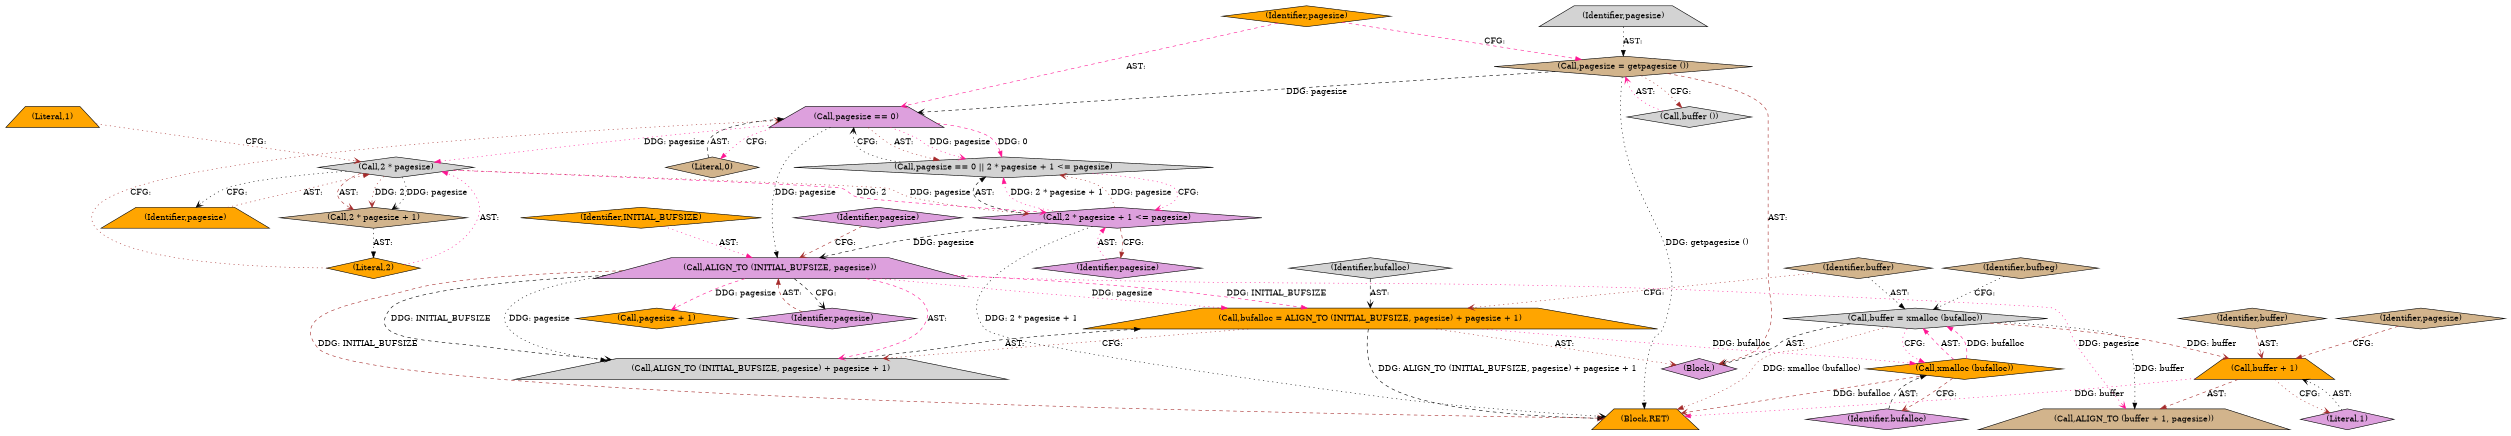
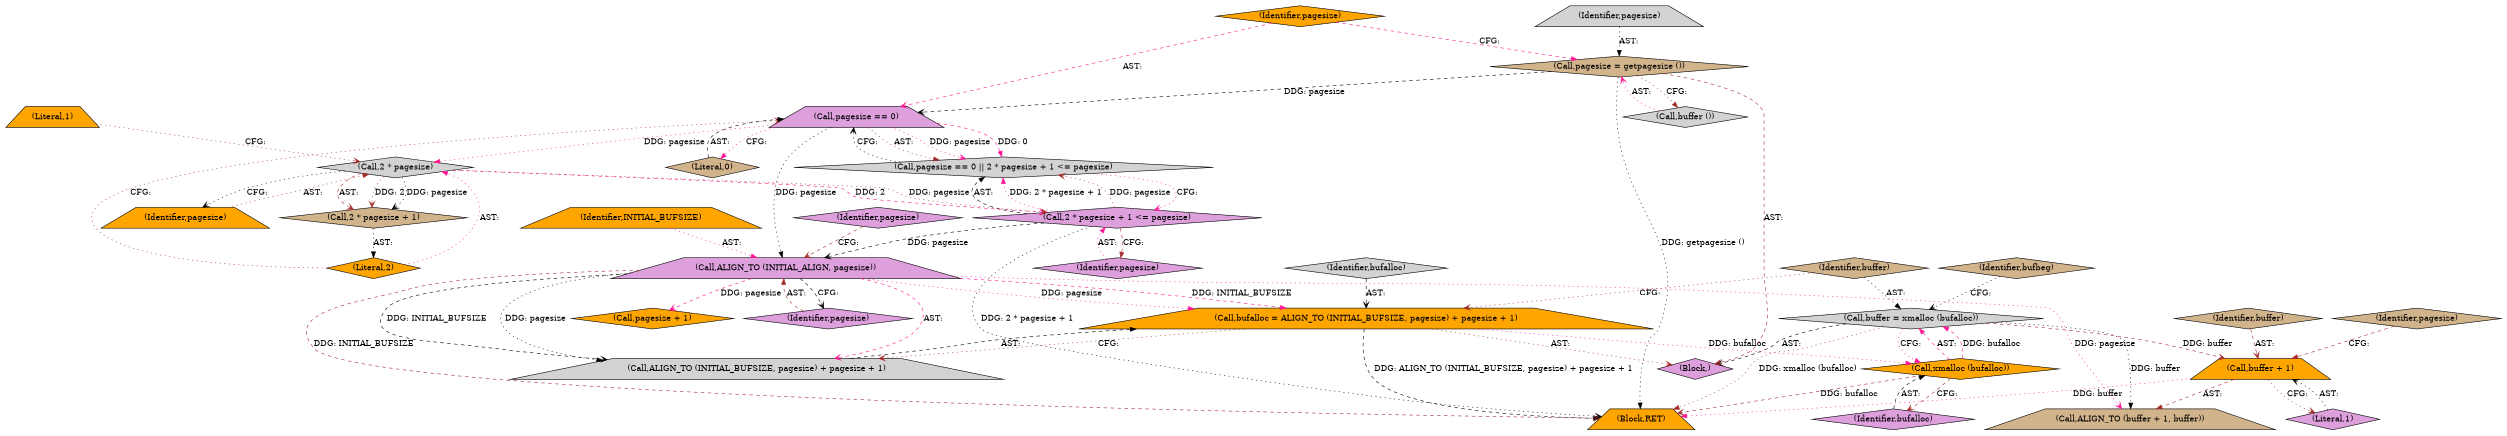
node "(Identifier,INITIAL_BUFSIZE)": shape diamond -> trapezium
node "(Call,ALIGN_TO (INITIAL_BUFSIZE, pagesize))": label "(Call,ALIGN_TO (INITIAL_BUFSIZE, pagesize))" -> "(Call,ALIGN_TO (INITIAL_ALIGN, pagesize))"
node "(Call,ALIGN_TO (buffer + 1, pagesize))": label "(Call,ALIGN_TO (buffer + 1, pagesize))" -> "(Call,ALIGN_TO (buffer + 1, buffer))"
